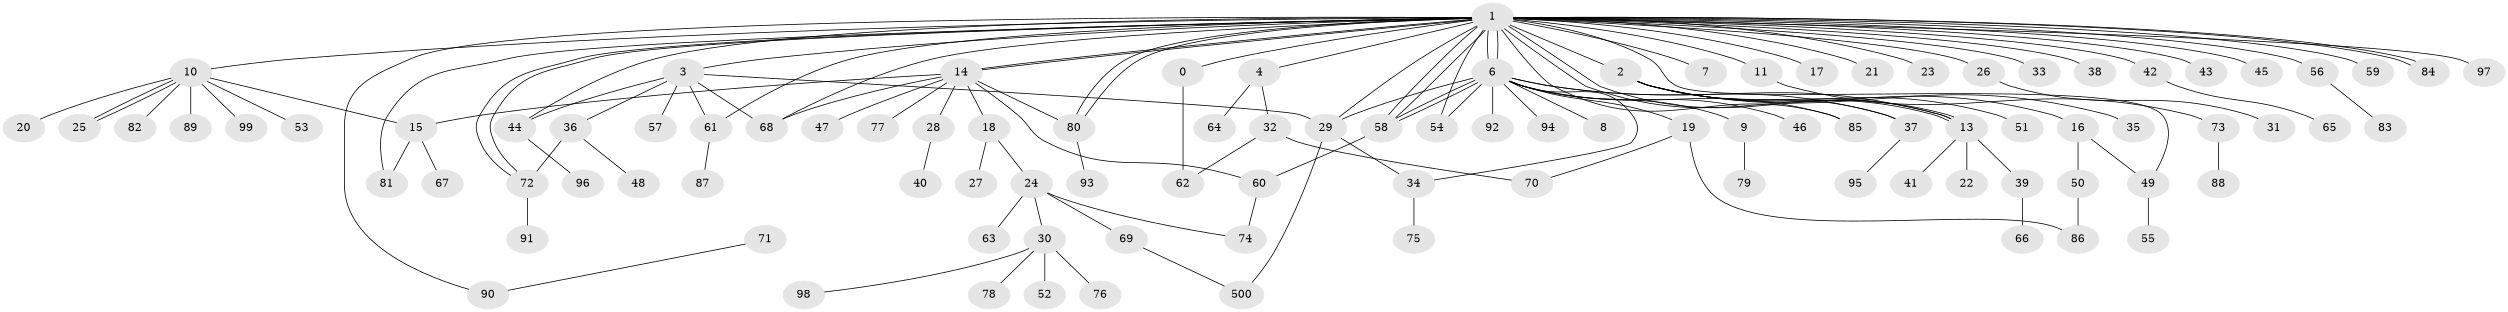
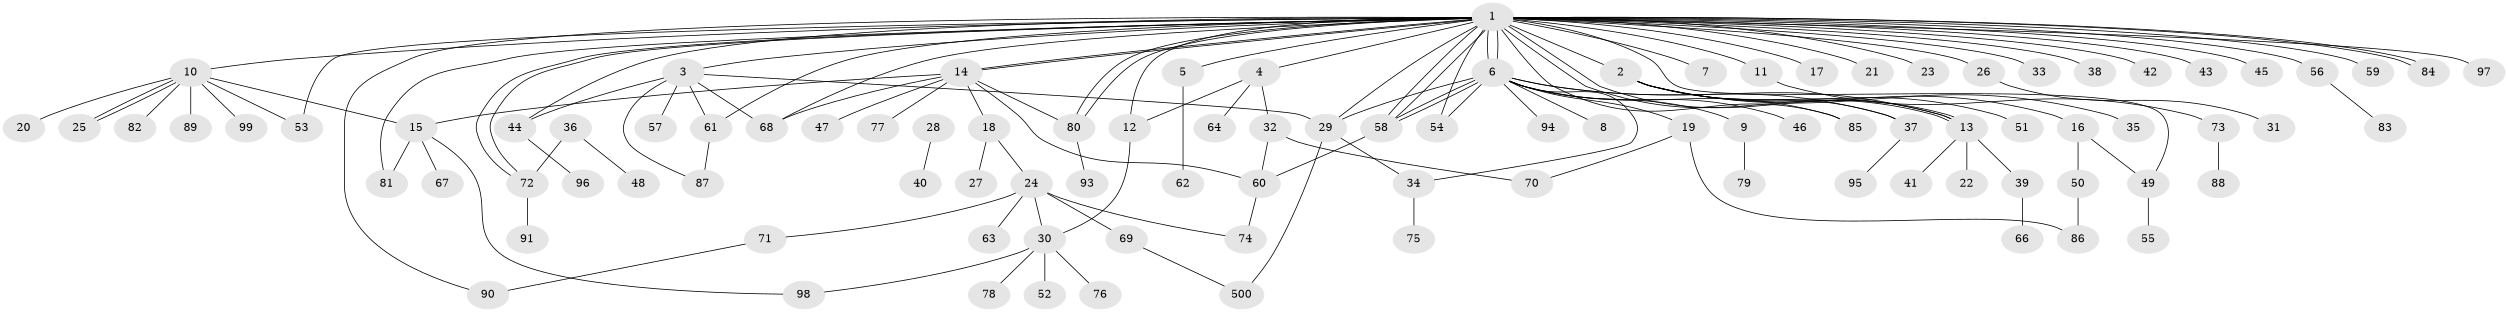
edge "1" -- "53": added
node "0": label "0" -> "5"
edge "14" -- "28": removed
edge "3" -- "36": now "3" -- "87"
node "12": added
node "92": removed
node "65": removed
edge "32" -- "62": now "32" -- "60"
edge "24" -- "71": added
edge "15" -- "98": added
